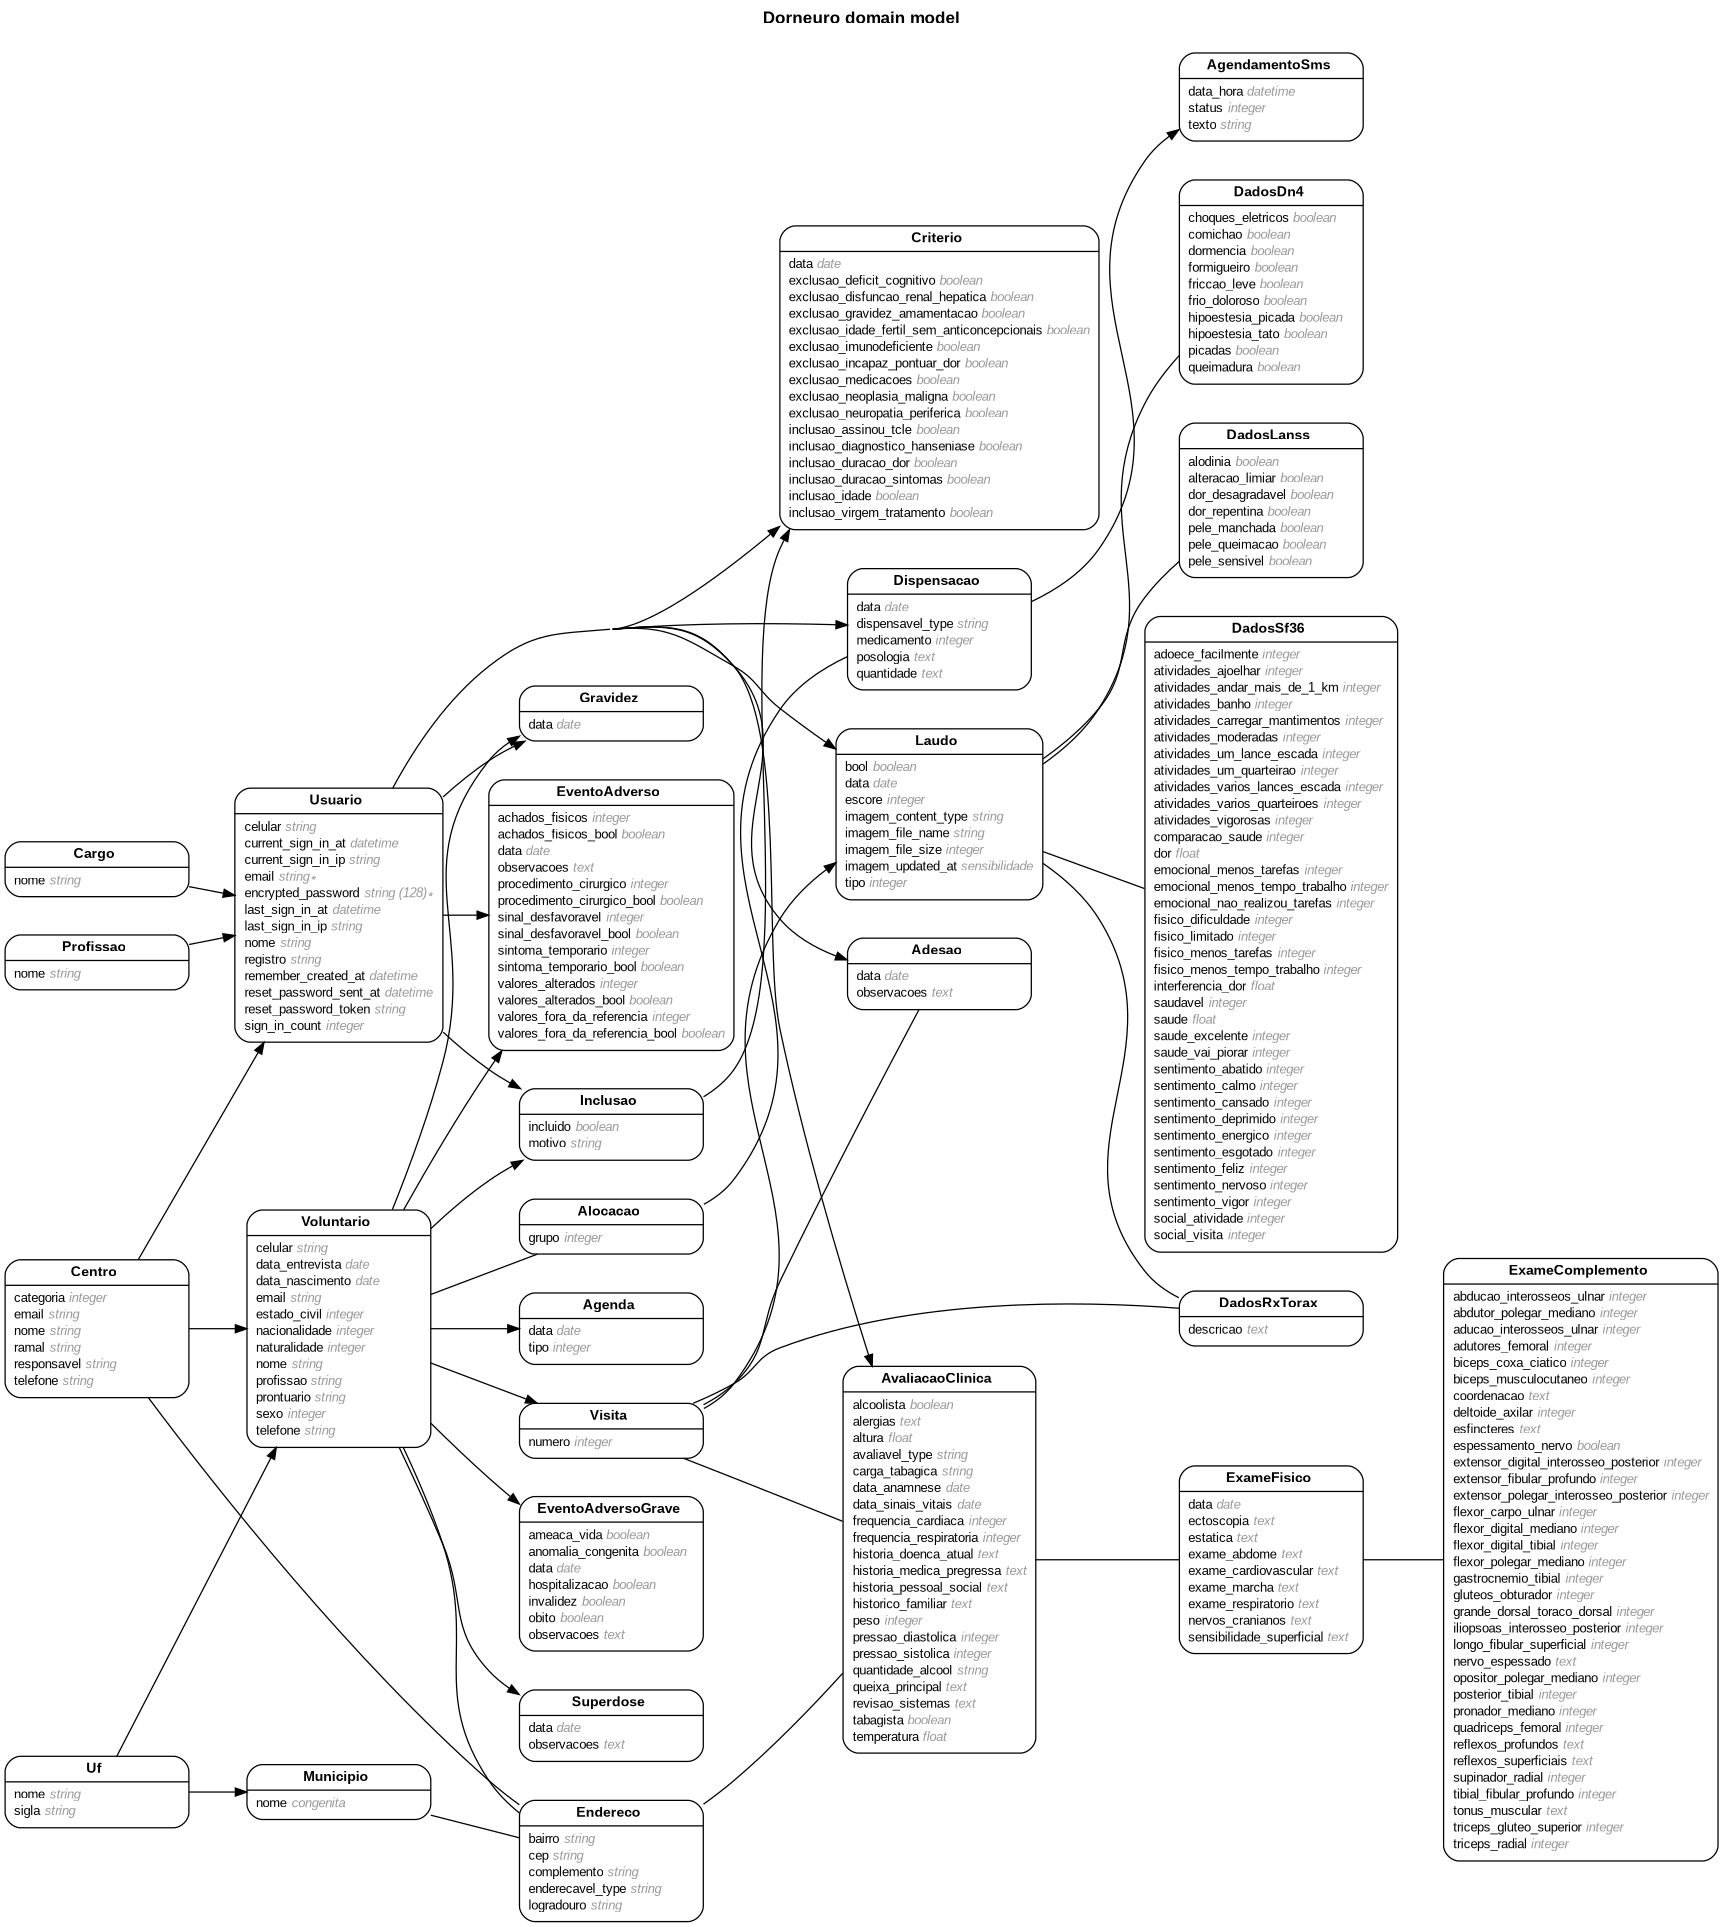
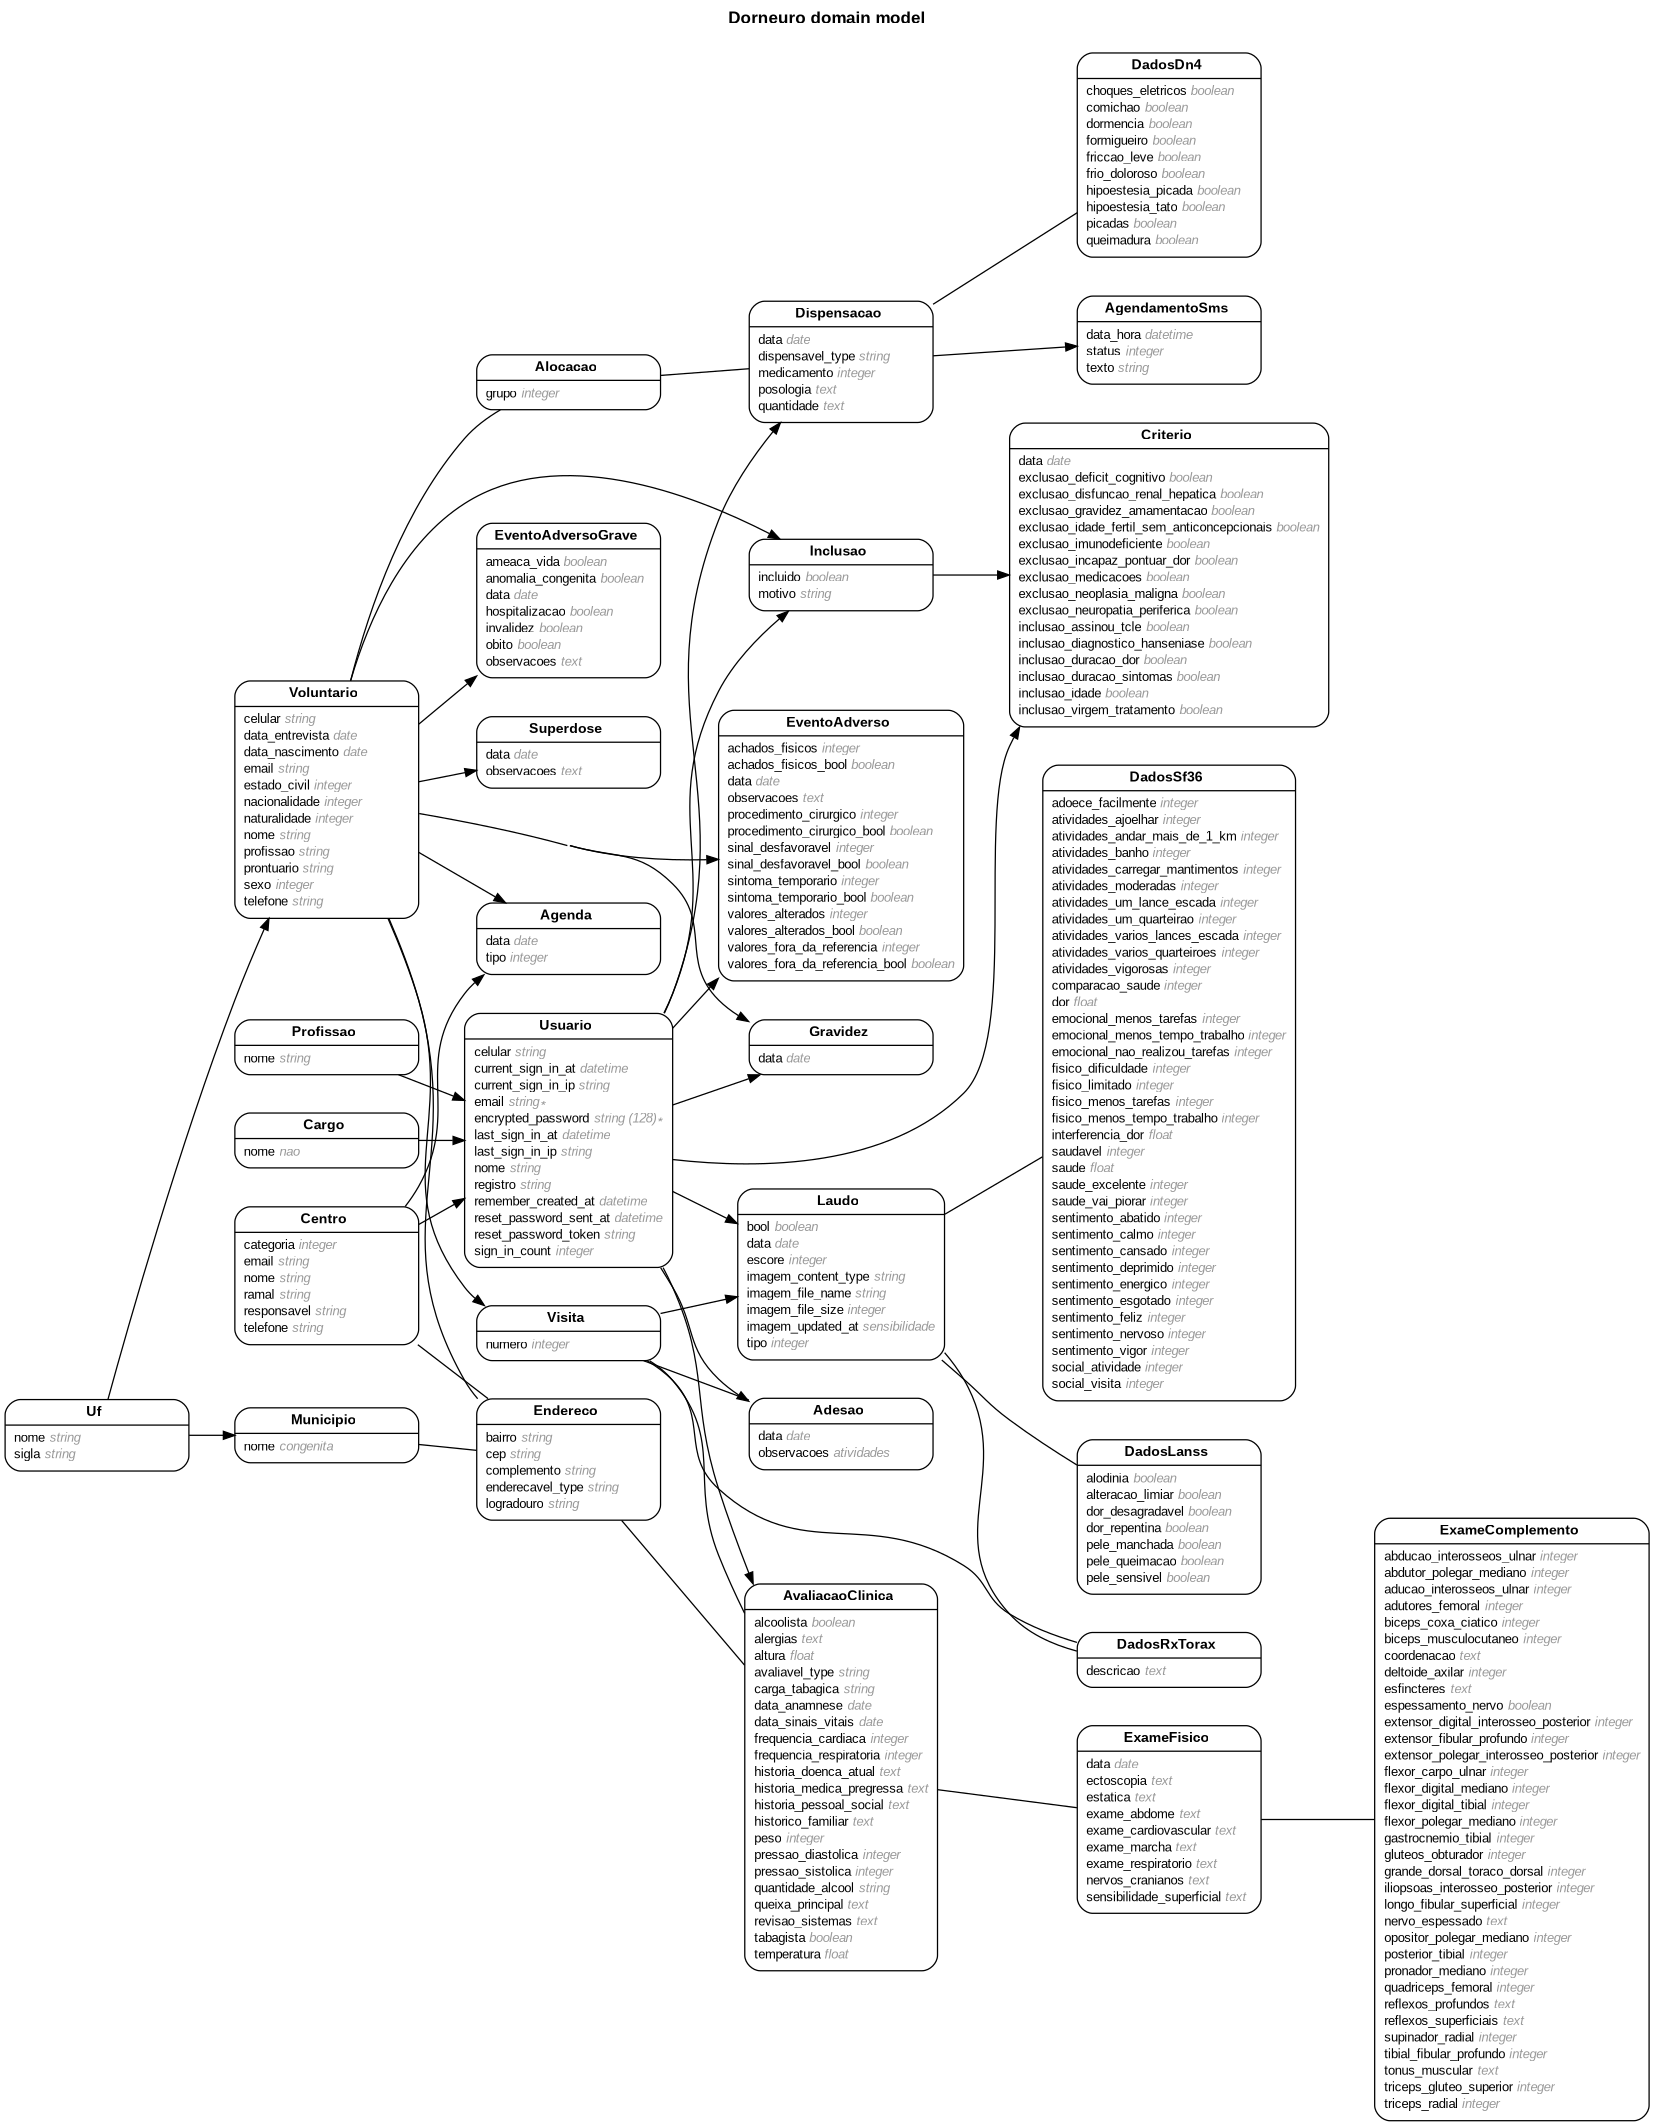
edge "DadosDn4" -- "Laudo": now "DadosDn4" -- "Dispensacao"
node "Cargo": text "string" -> "nao"
node "Adesao": text "text" -> "atividades"
edge "Centro" -- "Voluntario": now "Centro" -- "Agenda"
